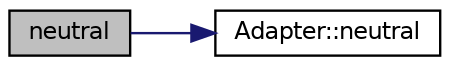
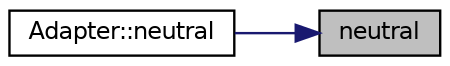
edge "neutral" -> "Adapter::neutral": reversed
